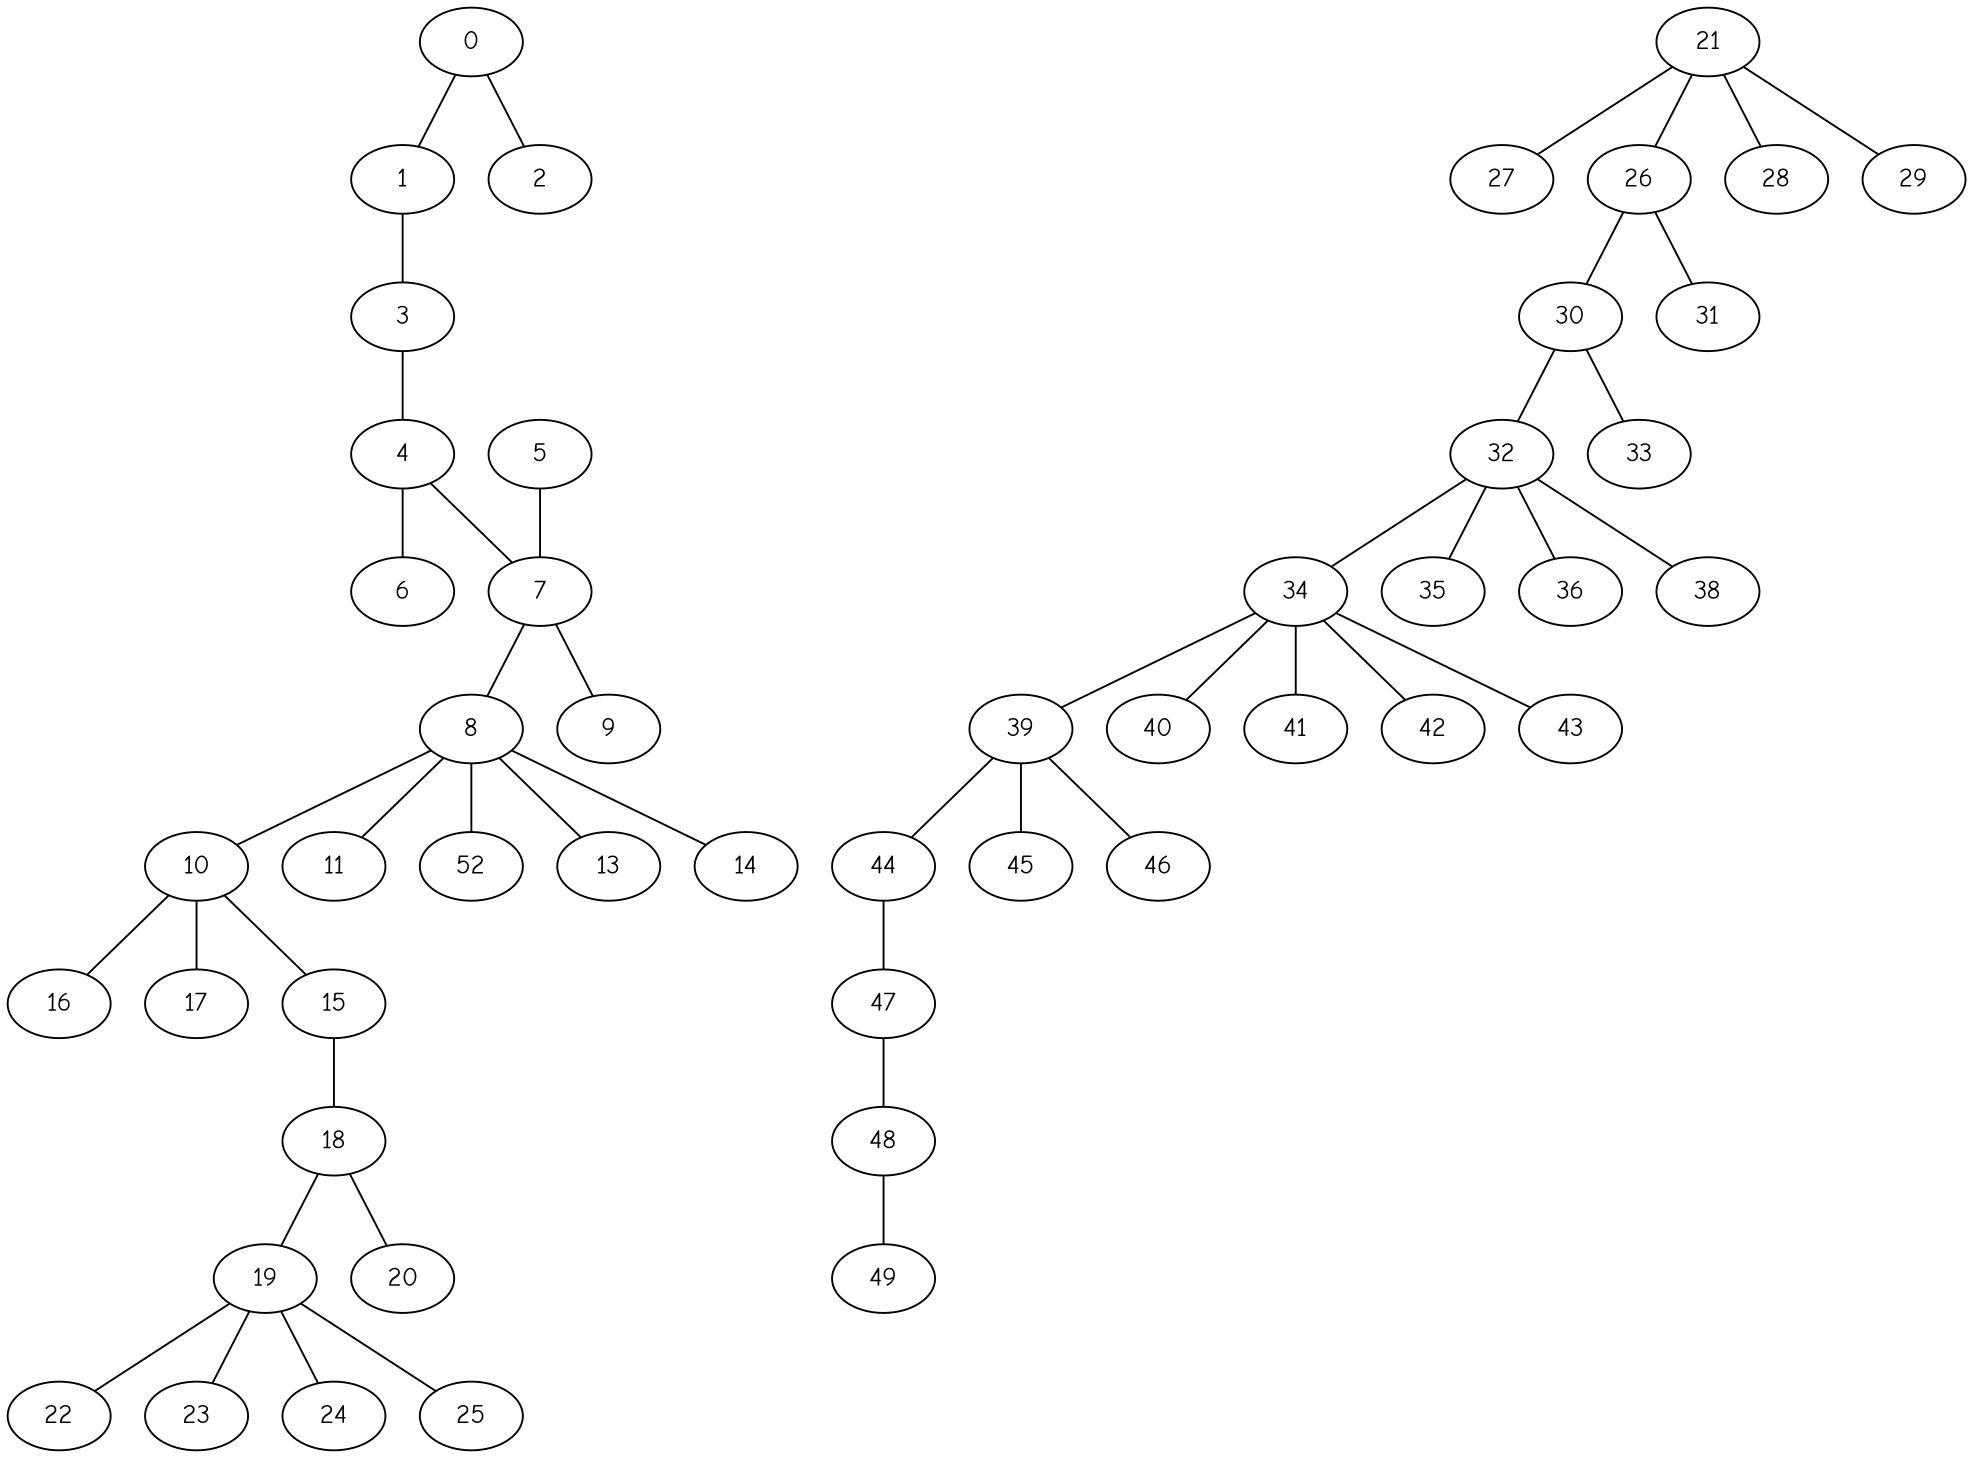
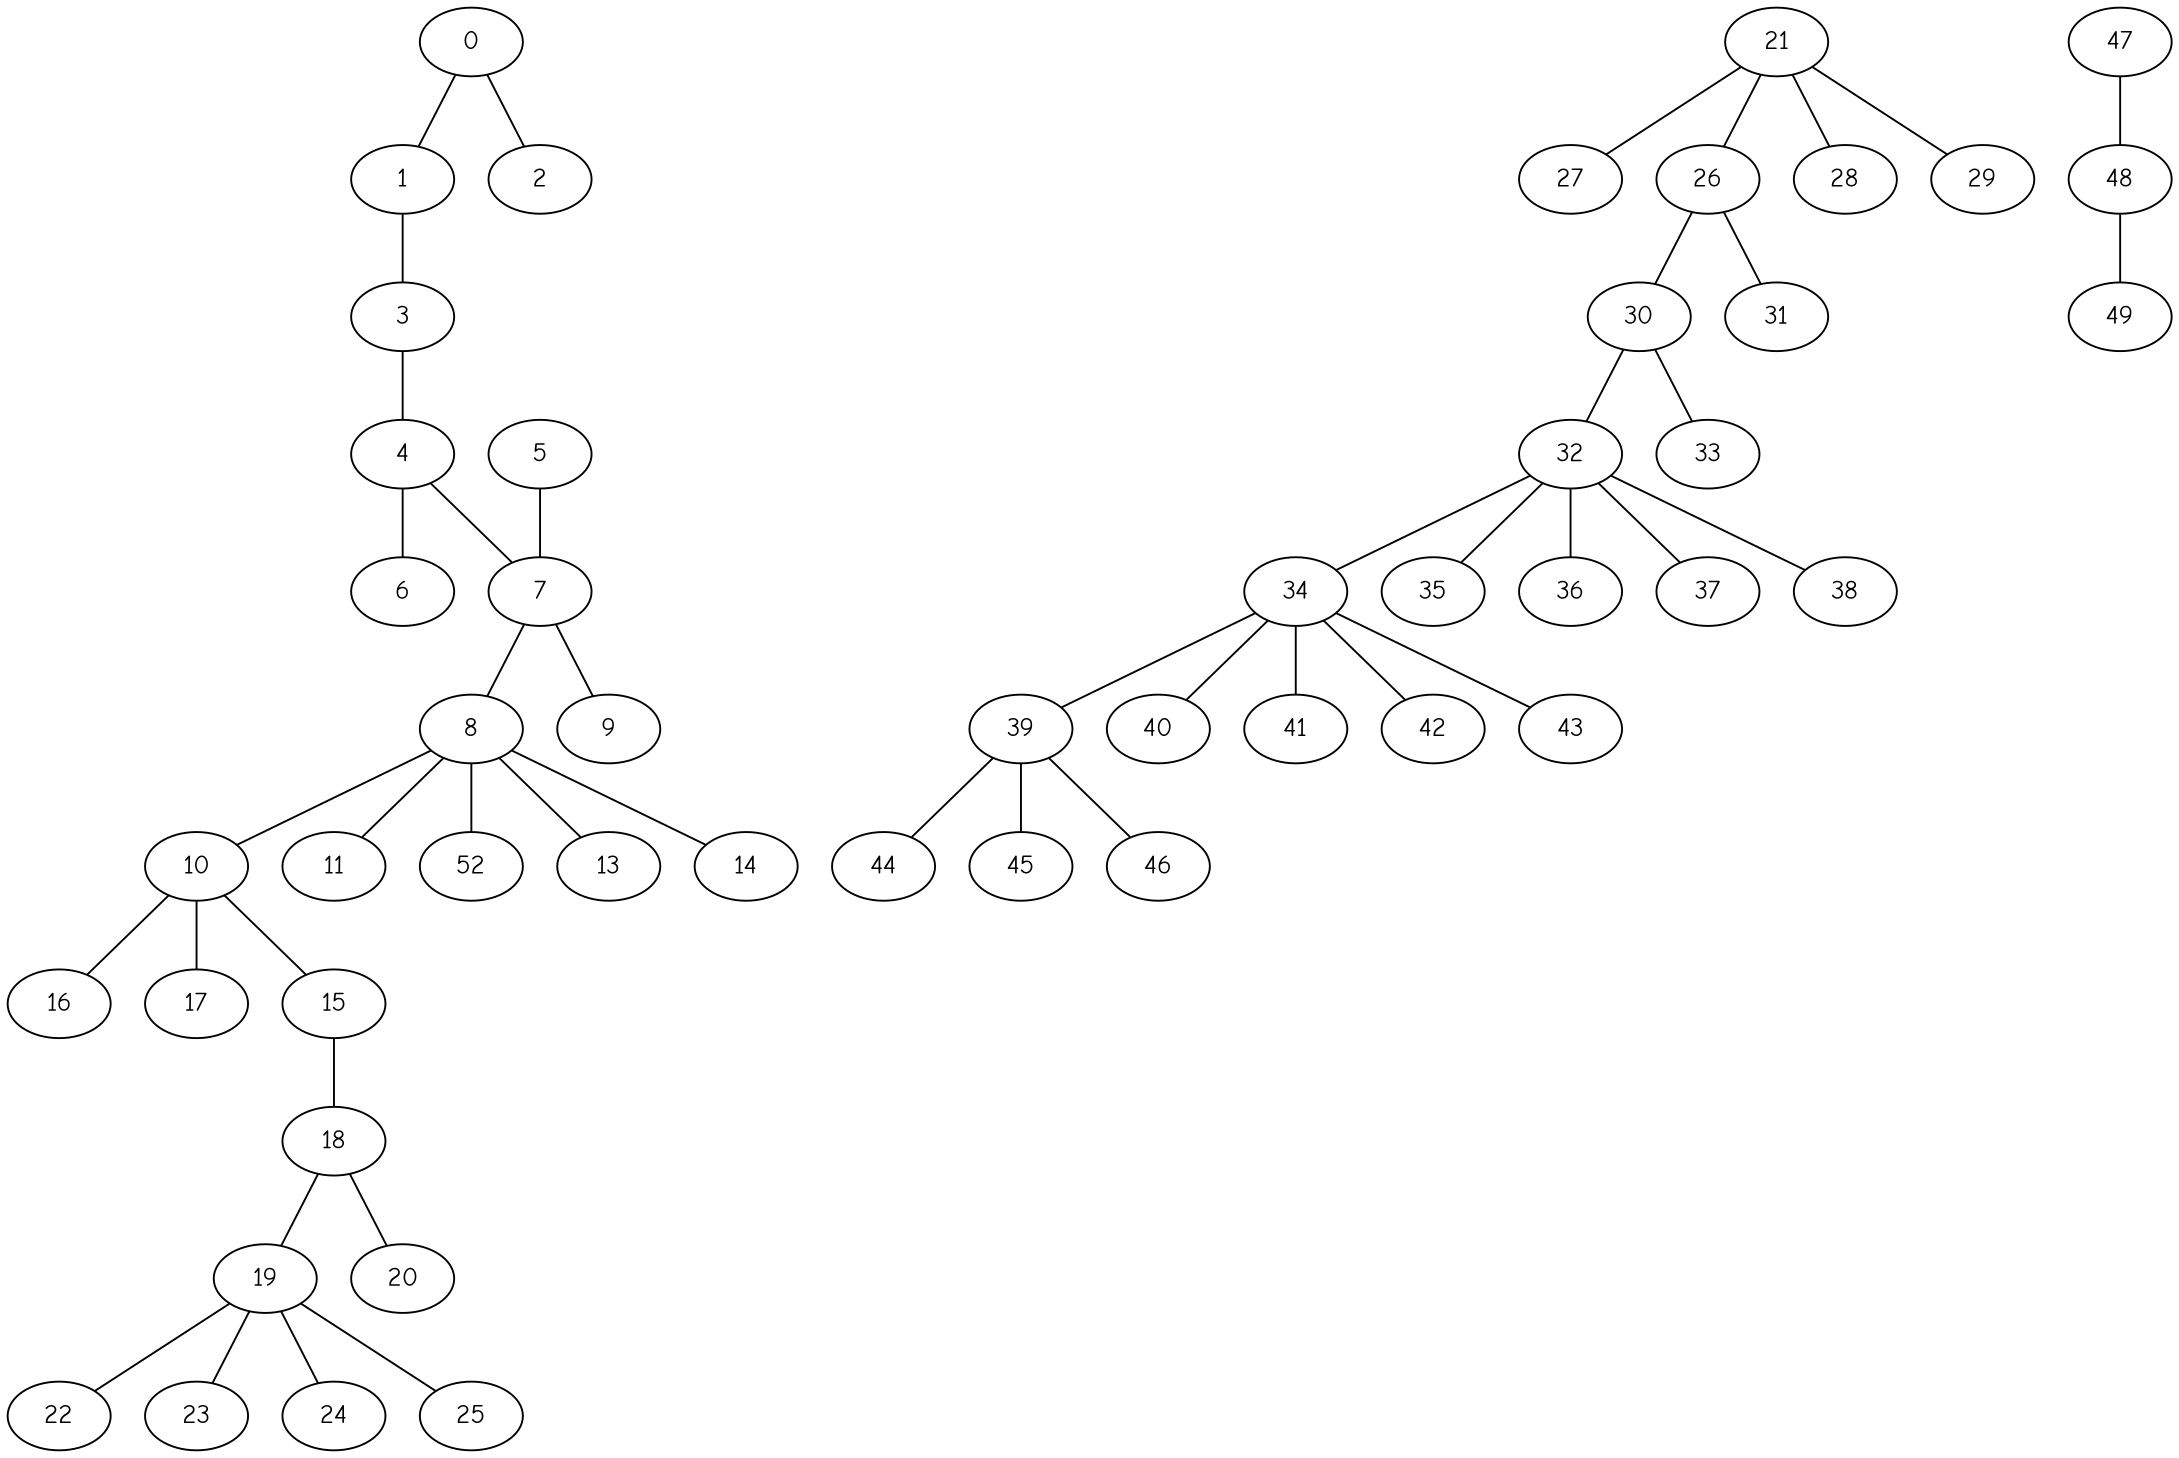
node "37": added
edge "44" -- "47": removed
